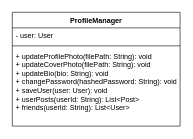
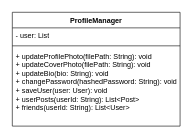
node "- user: User": label "- user: User" -> "- user: List"
